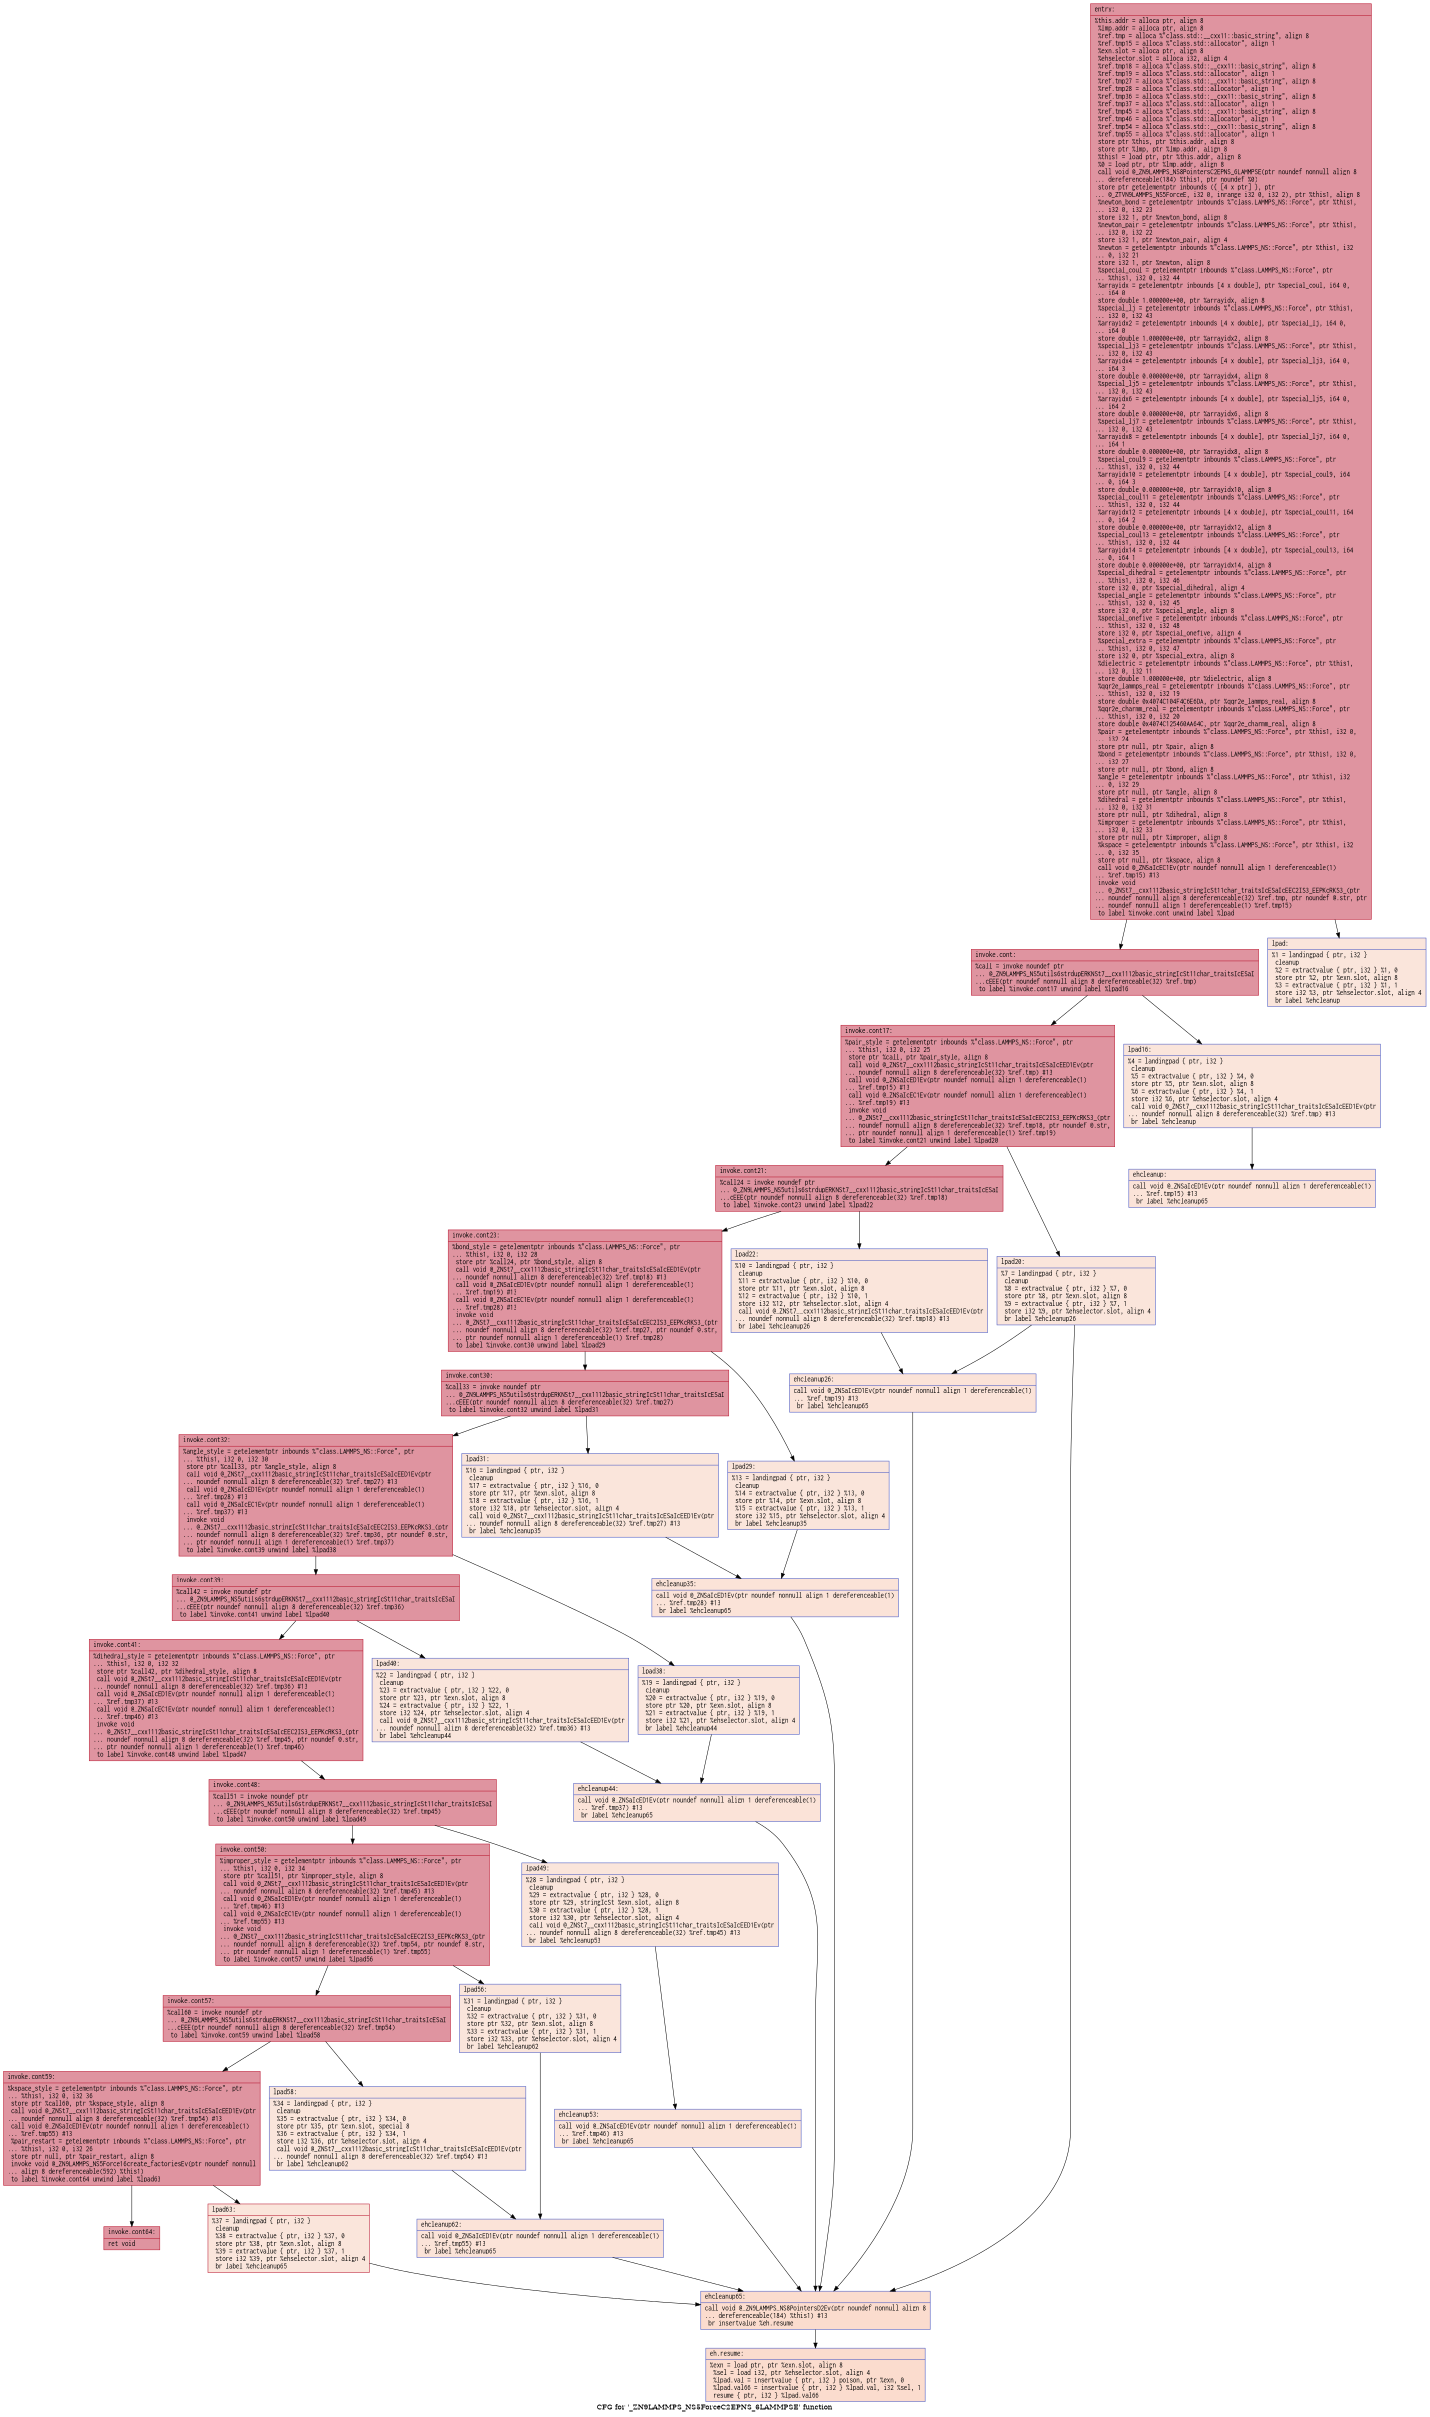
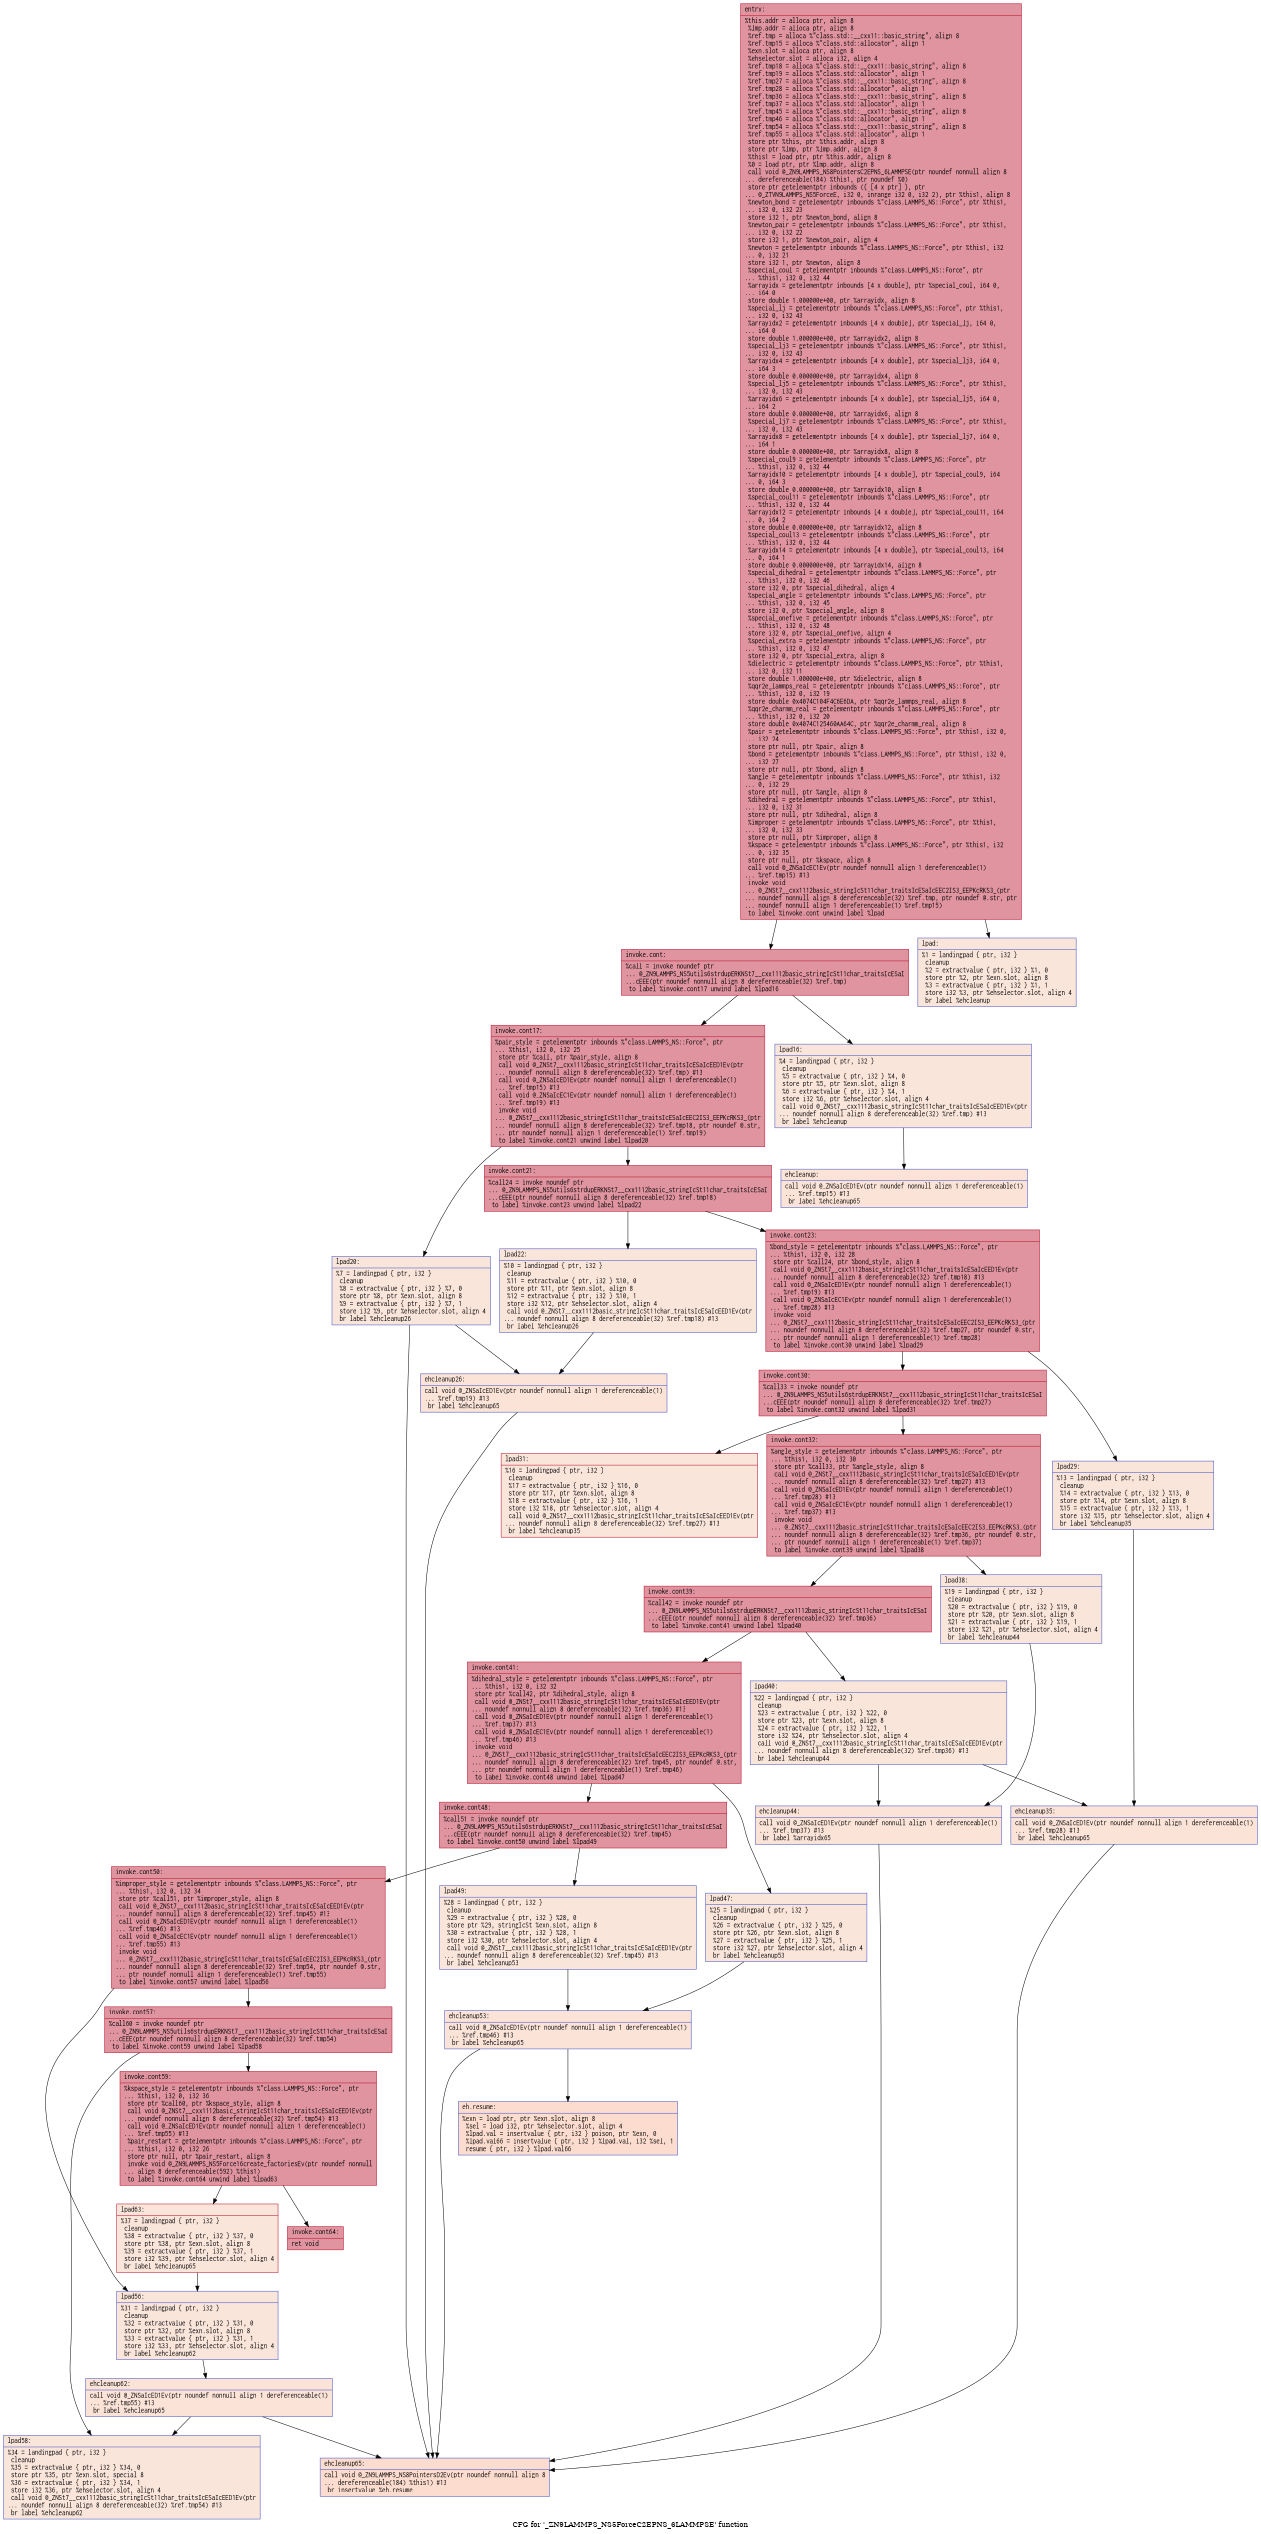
node "lpad31:": color #3d50c3ff -> #b70d28ff
edge "lpad31:" -> "ehcleanup35:": now "lpad40:" -> "ehcleanup35:"
node "ehcleanup44:": text "br label %ehcleanup65" -> "br label %arrayidx65"
node "lpad47:": added
edge "lpad58:" -> "ehcleanup62:": reversed
edge "lpad63:" -> "ehcleanup65:": now "lpad63:" -> "lpad56:"
edge "ehcleanup65:" -> "eh.resume:": now "ehcleanup53:" -> "eh.resume:"
